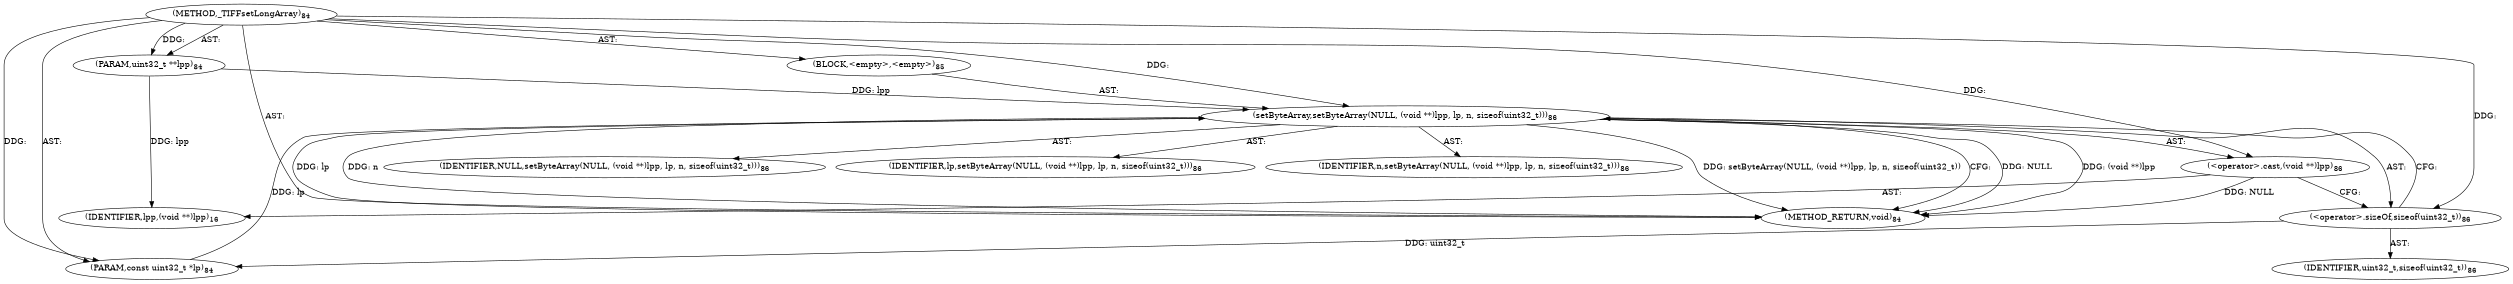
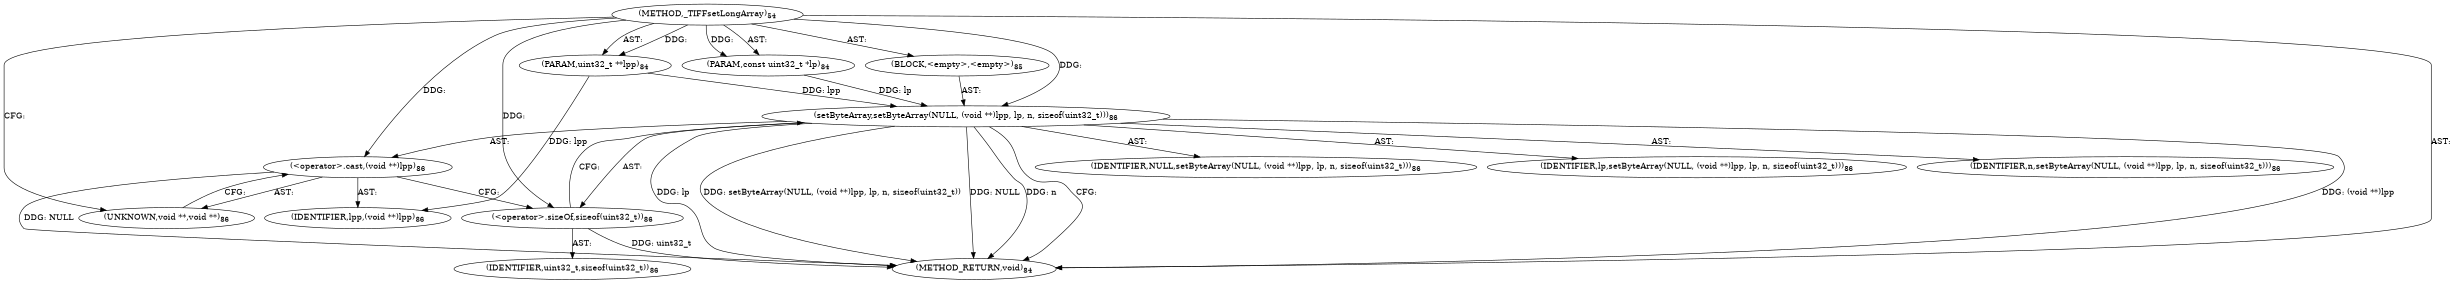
node "(METHOD,_TIFFsetLongArray)": text "84" -> "54"
node "(IDENTIFIER,lpp,(void **)lpp)": text "16" -> "86"
node "(UNKNOWN,void **,void **)": added
edge "(<operator>.sizeOf,sizeof(uint32_t))" -> "(PARAM,const uint32_t *lp)": now "(<operator>.sizeOf,sizeof(uint32_t))" -> "(METHOD_RETURN,void)"
